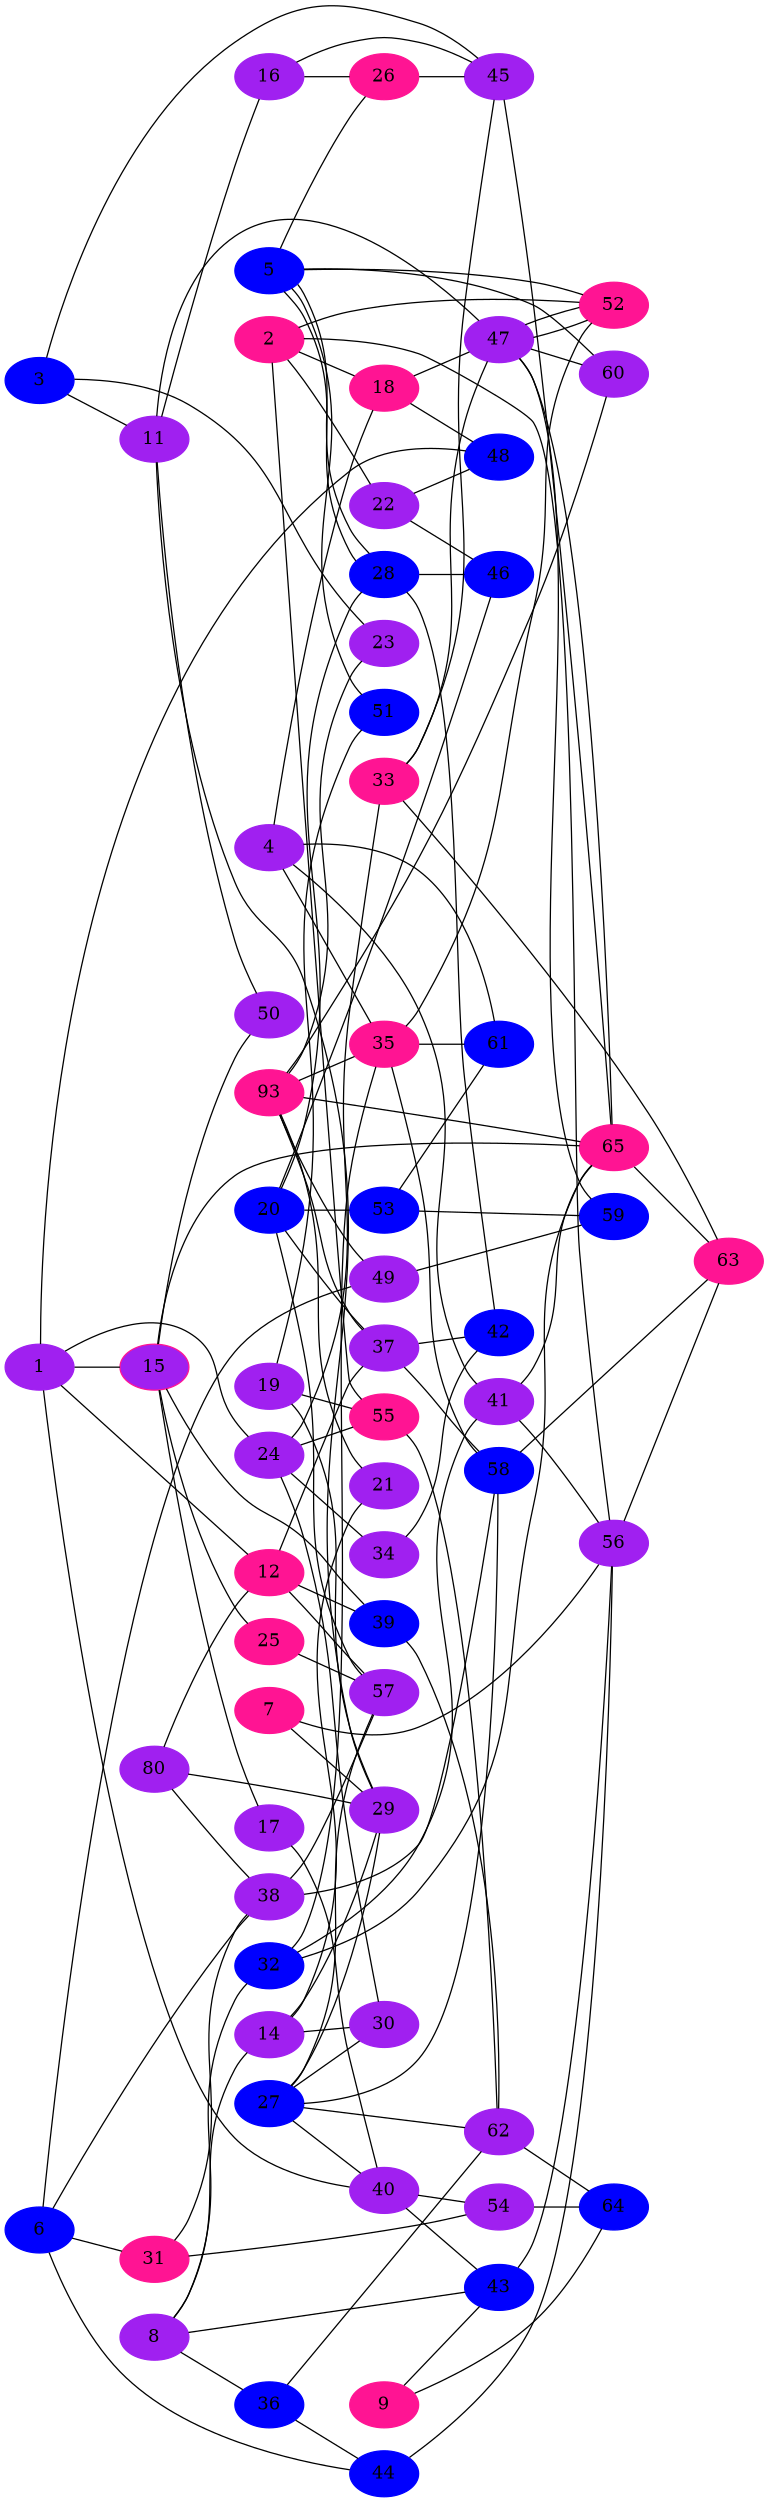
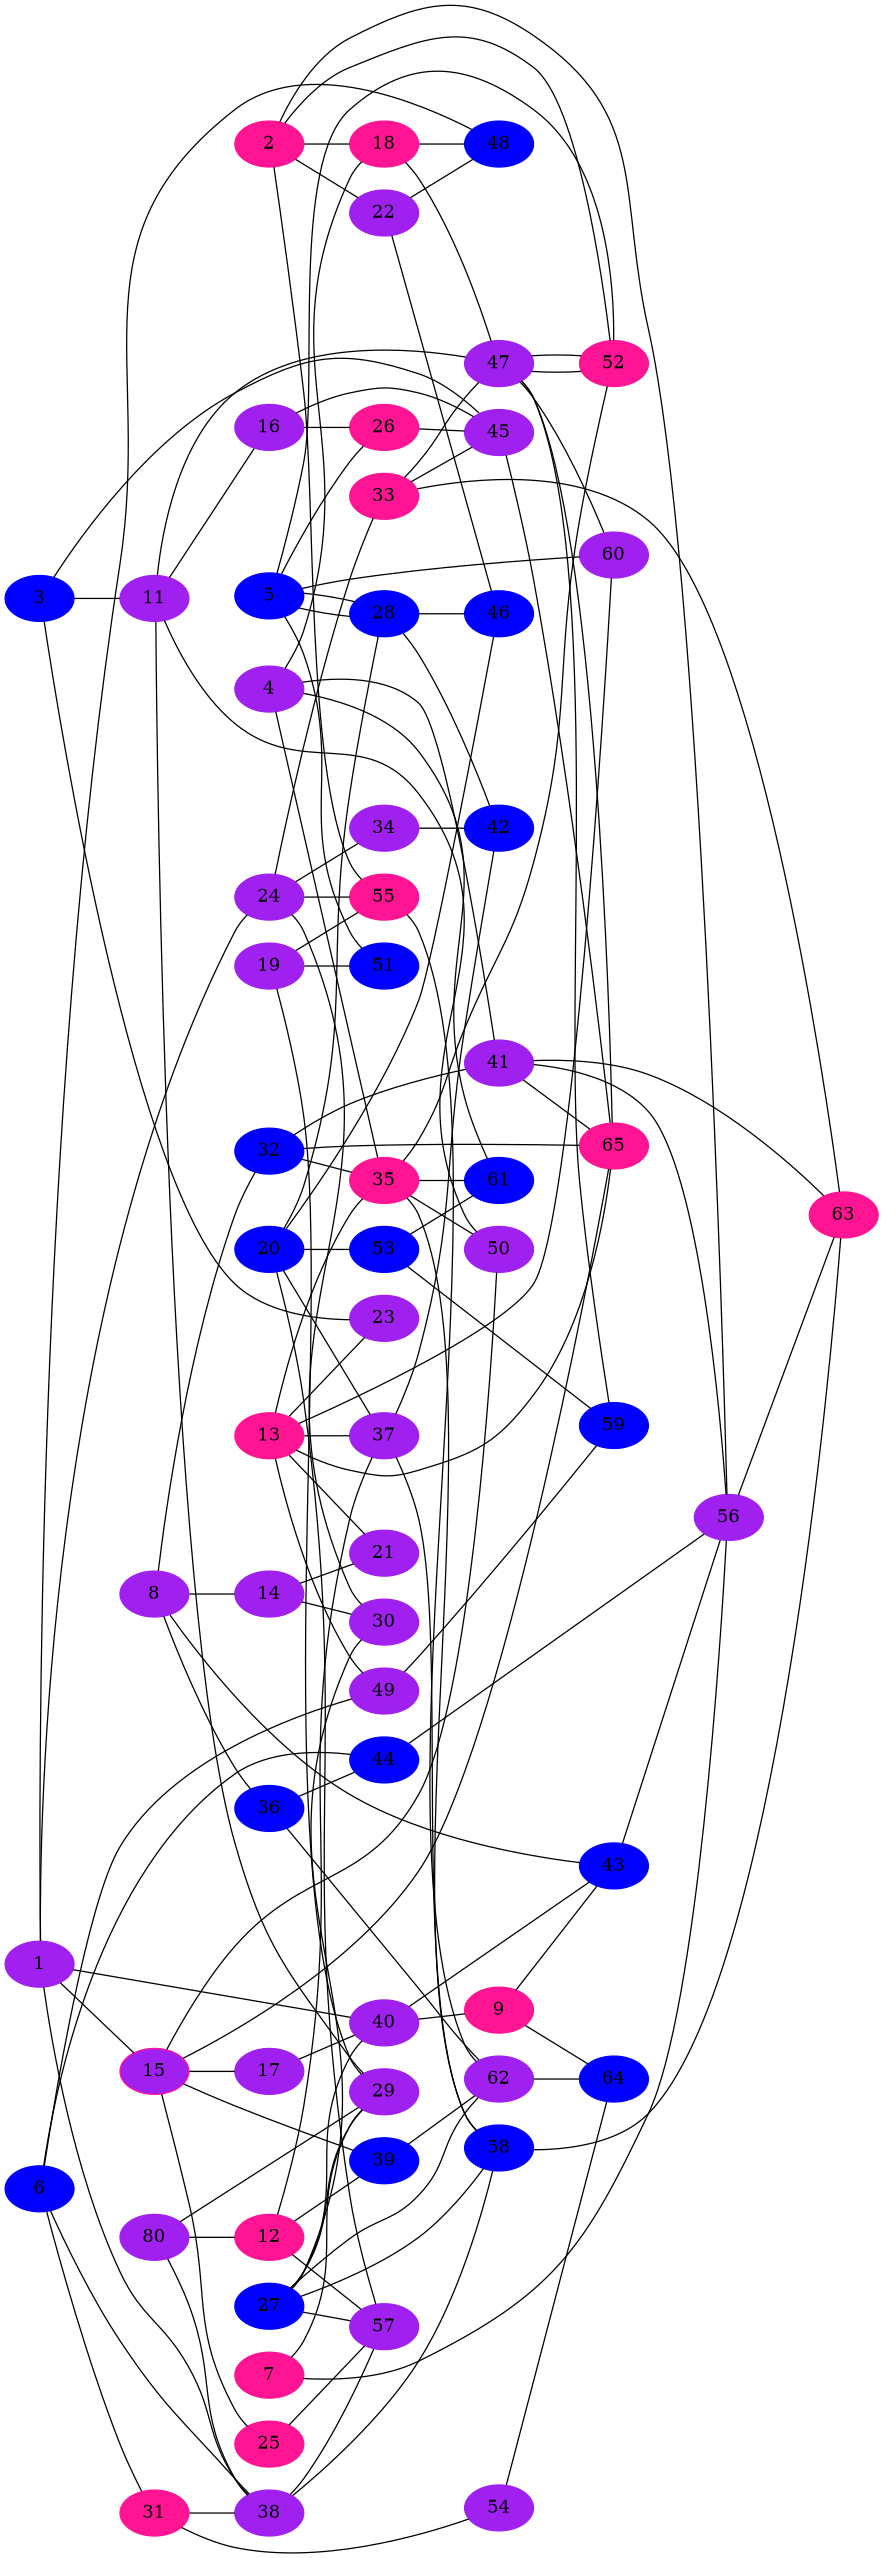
node "93": label "93" -> "13"
edge "65" -- "63": now "41" -- "63"
edge "35" -- "50": added
edge "1" -- "12": now "1" -- "38"
edge "29" -- "14": removed
edge "40" -- "54": now "40" -- "9"
